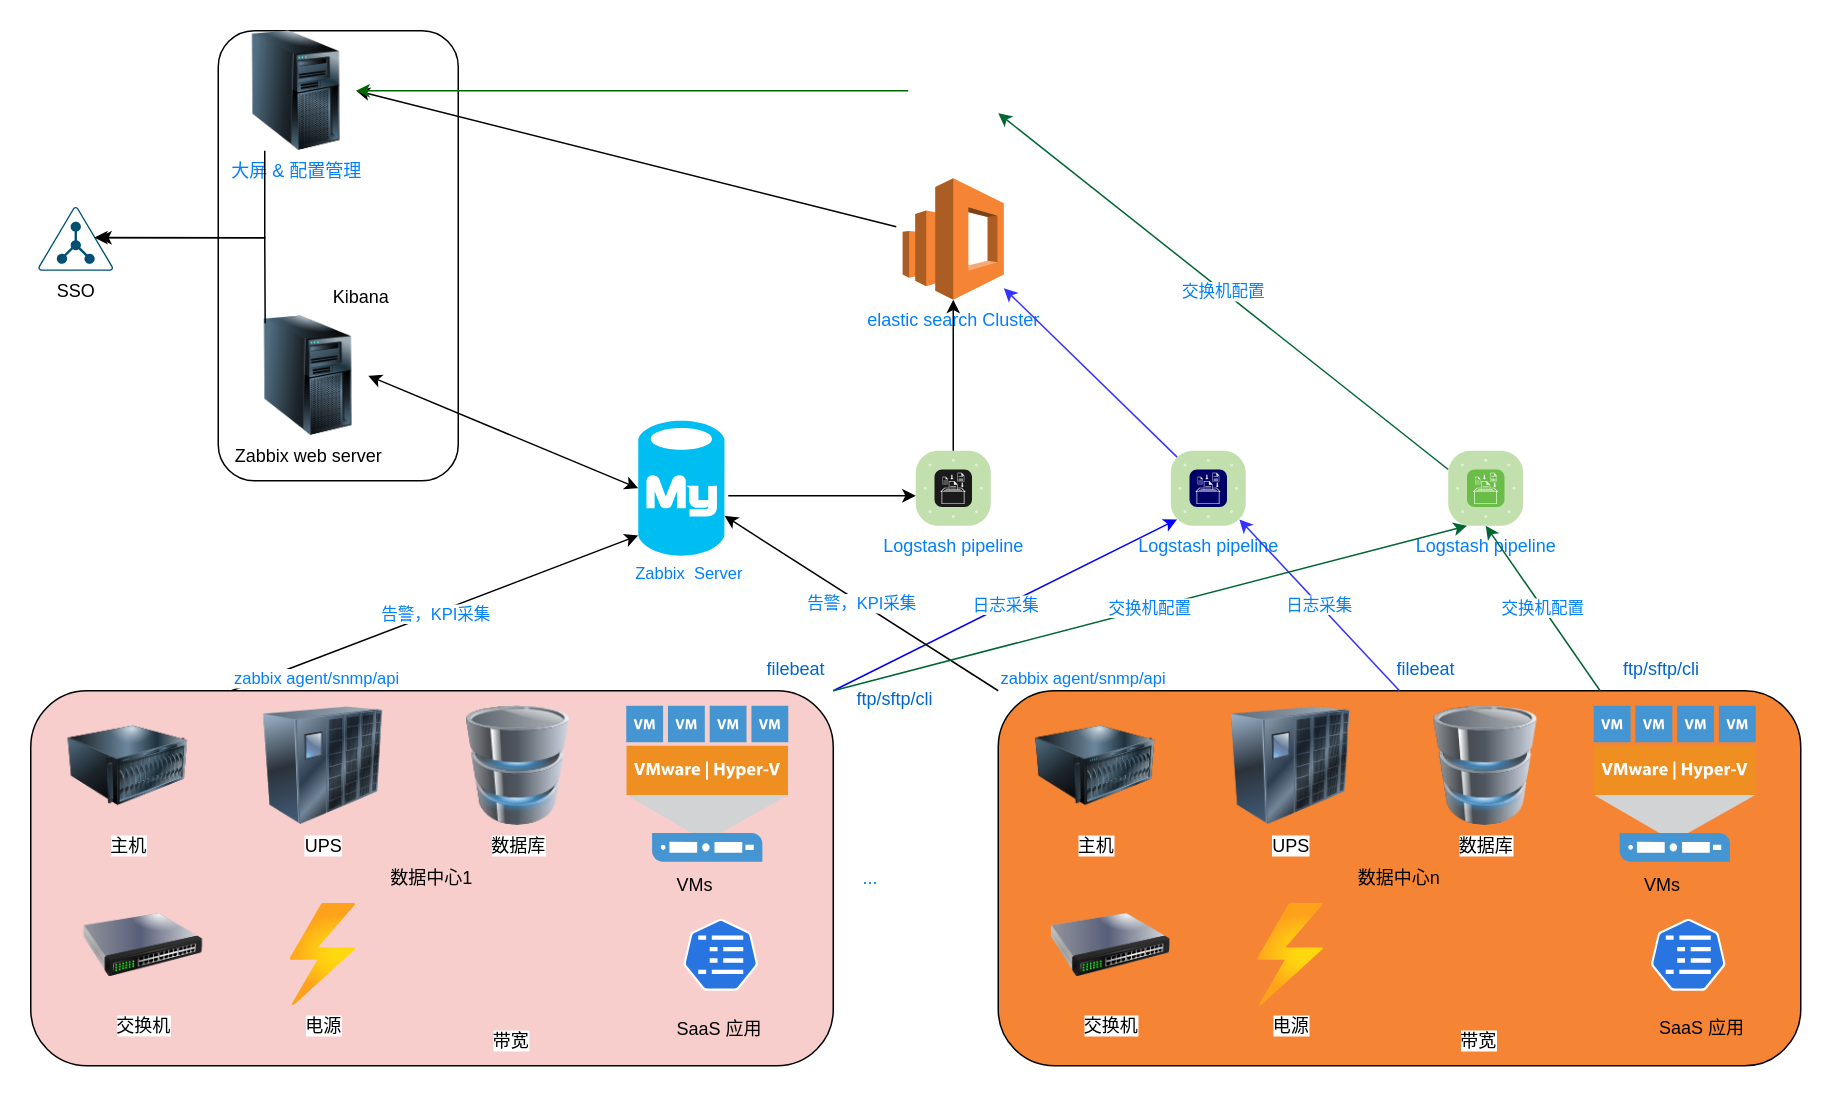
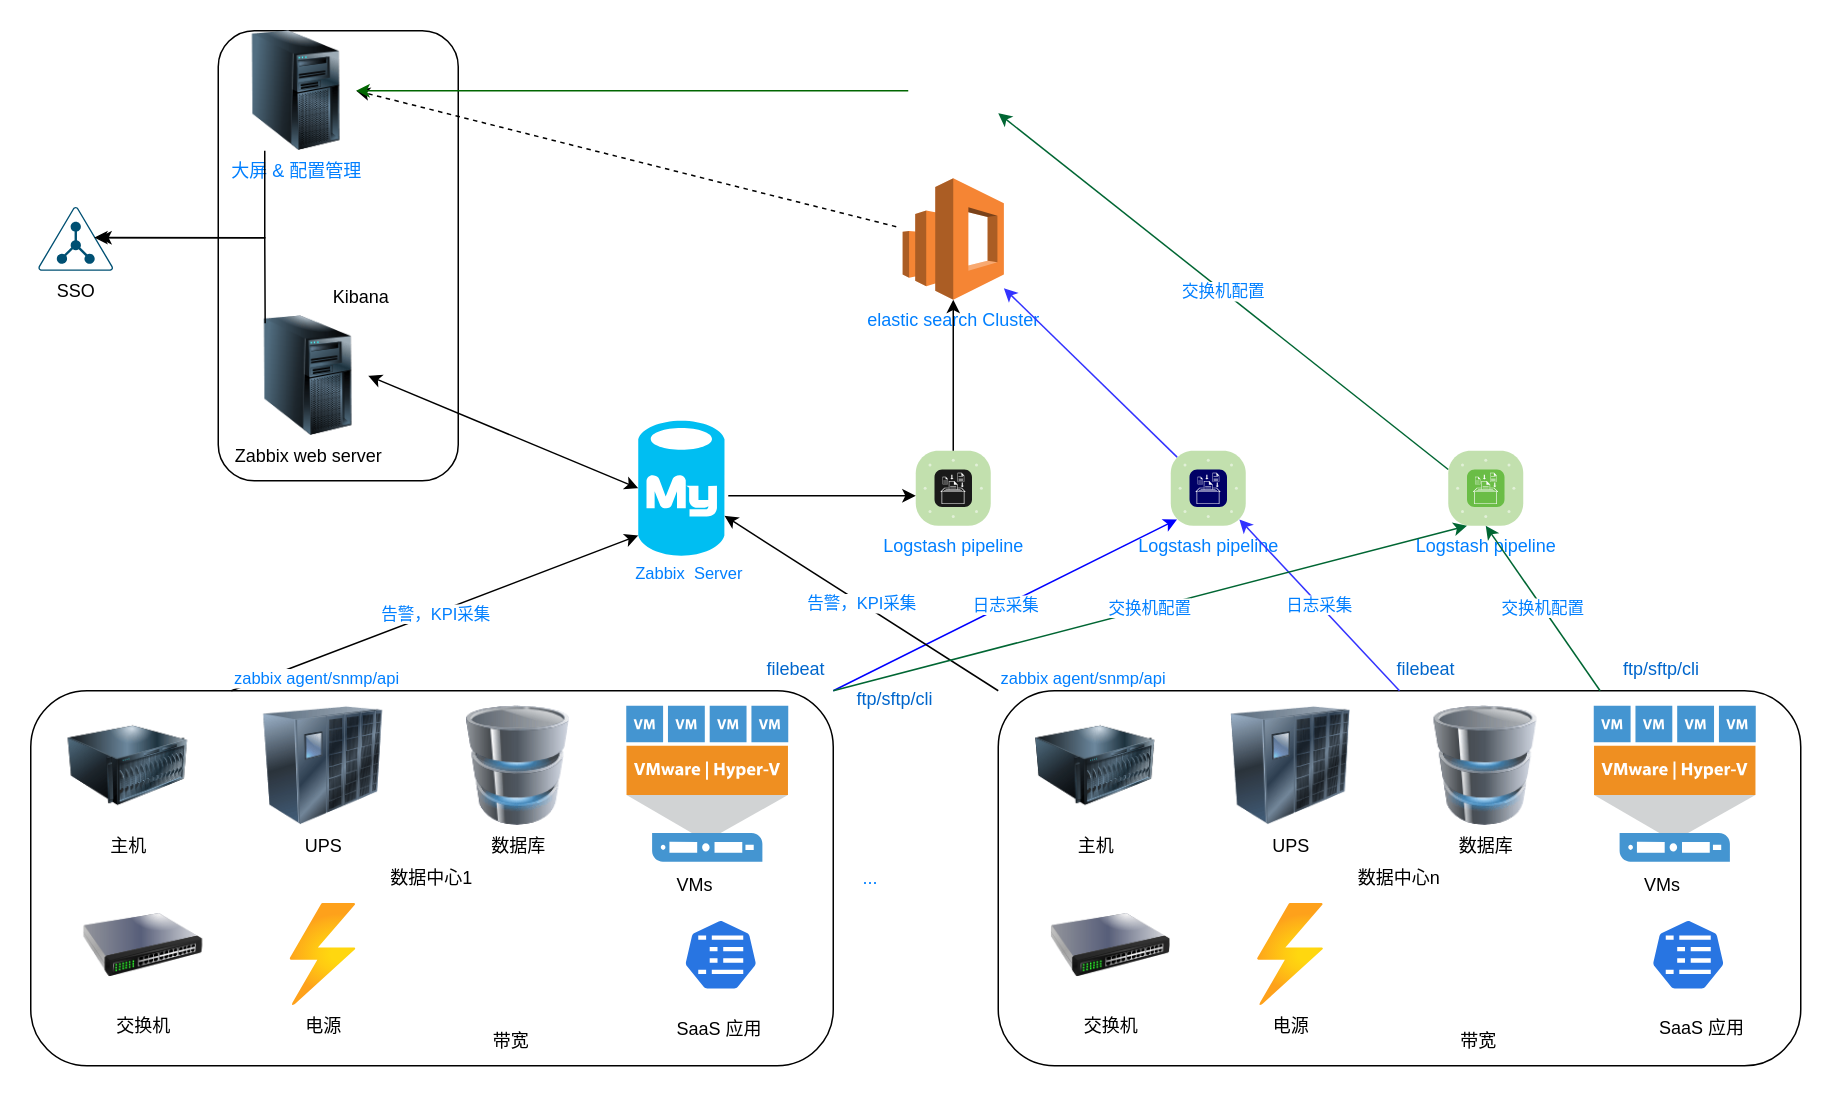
edge "elastic search Cluster" -> "大屏 & 配置管理": style solid -> dashed
node "数据中心1": fillcolor #f8cecc -> #ffffff
node "数据中心n": fillcolor #f58534 -> #ffffff
